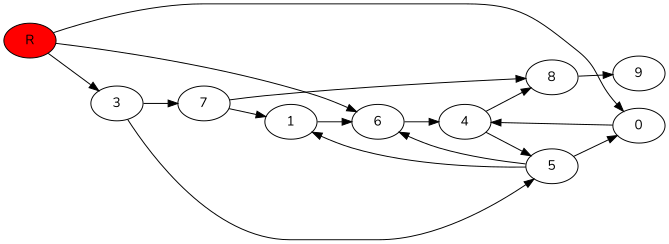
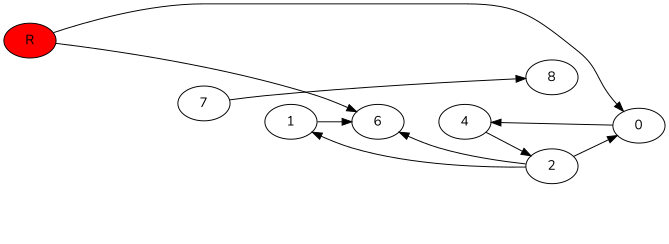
node "9": removed
edge "4" -> "8": removed
node "3": removed
edge "7" -> "1": removed
edge "6" -> "4": removed
node "5": label "5" -> "2"
